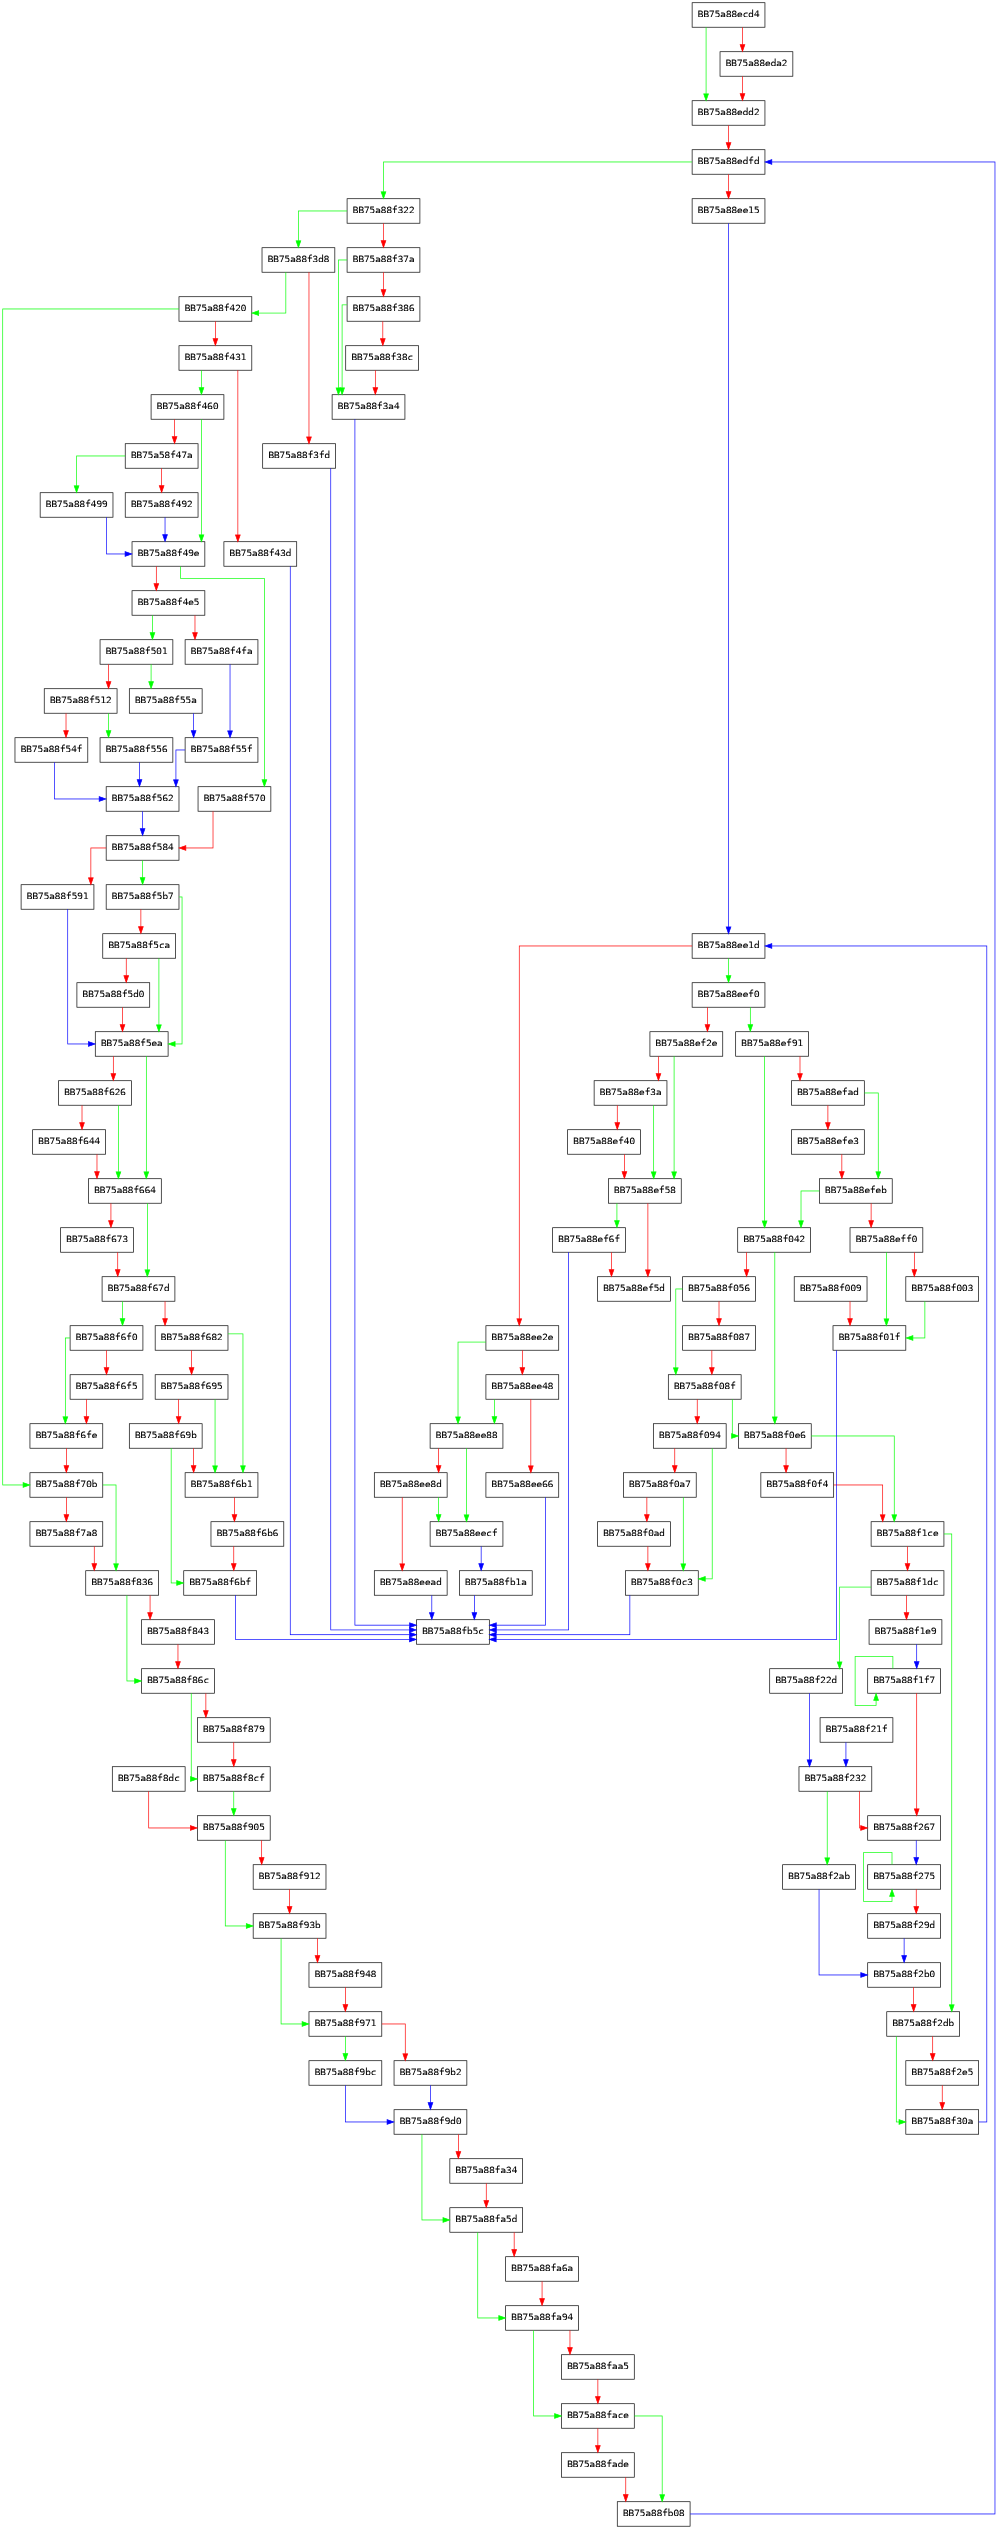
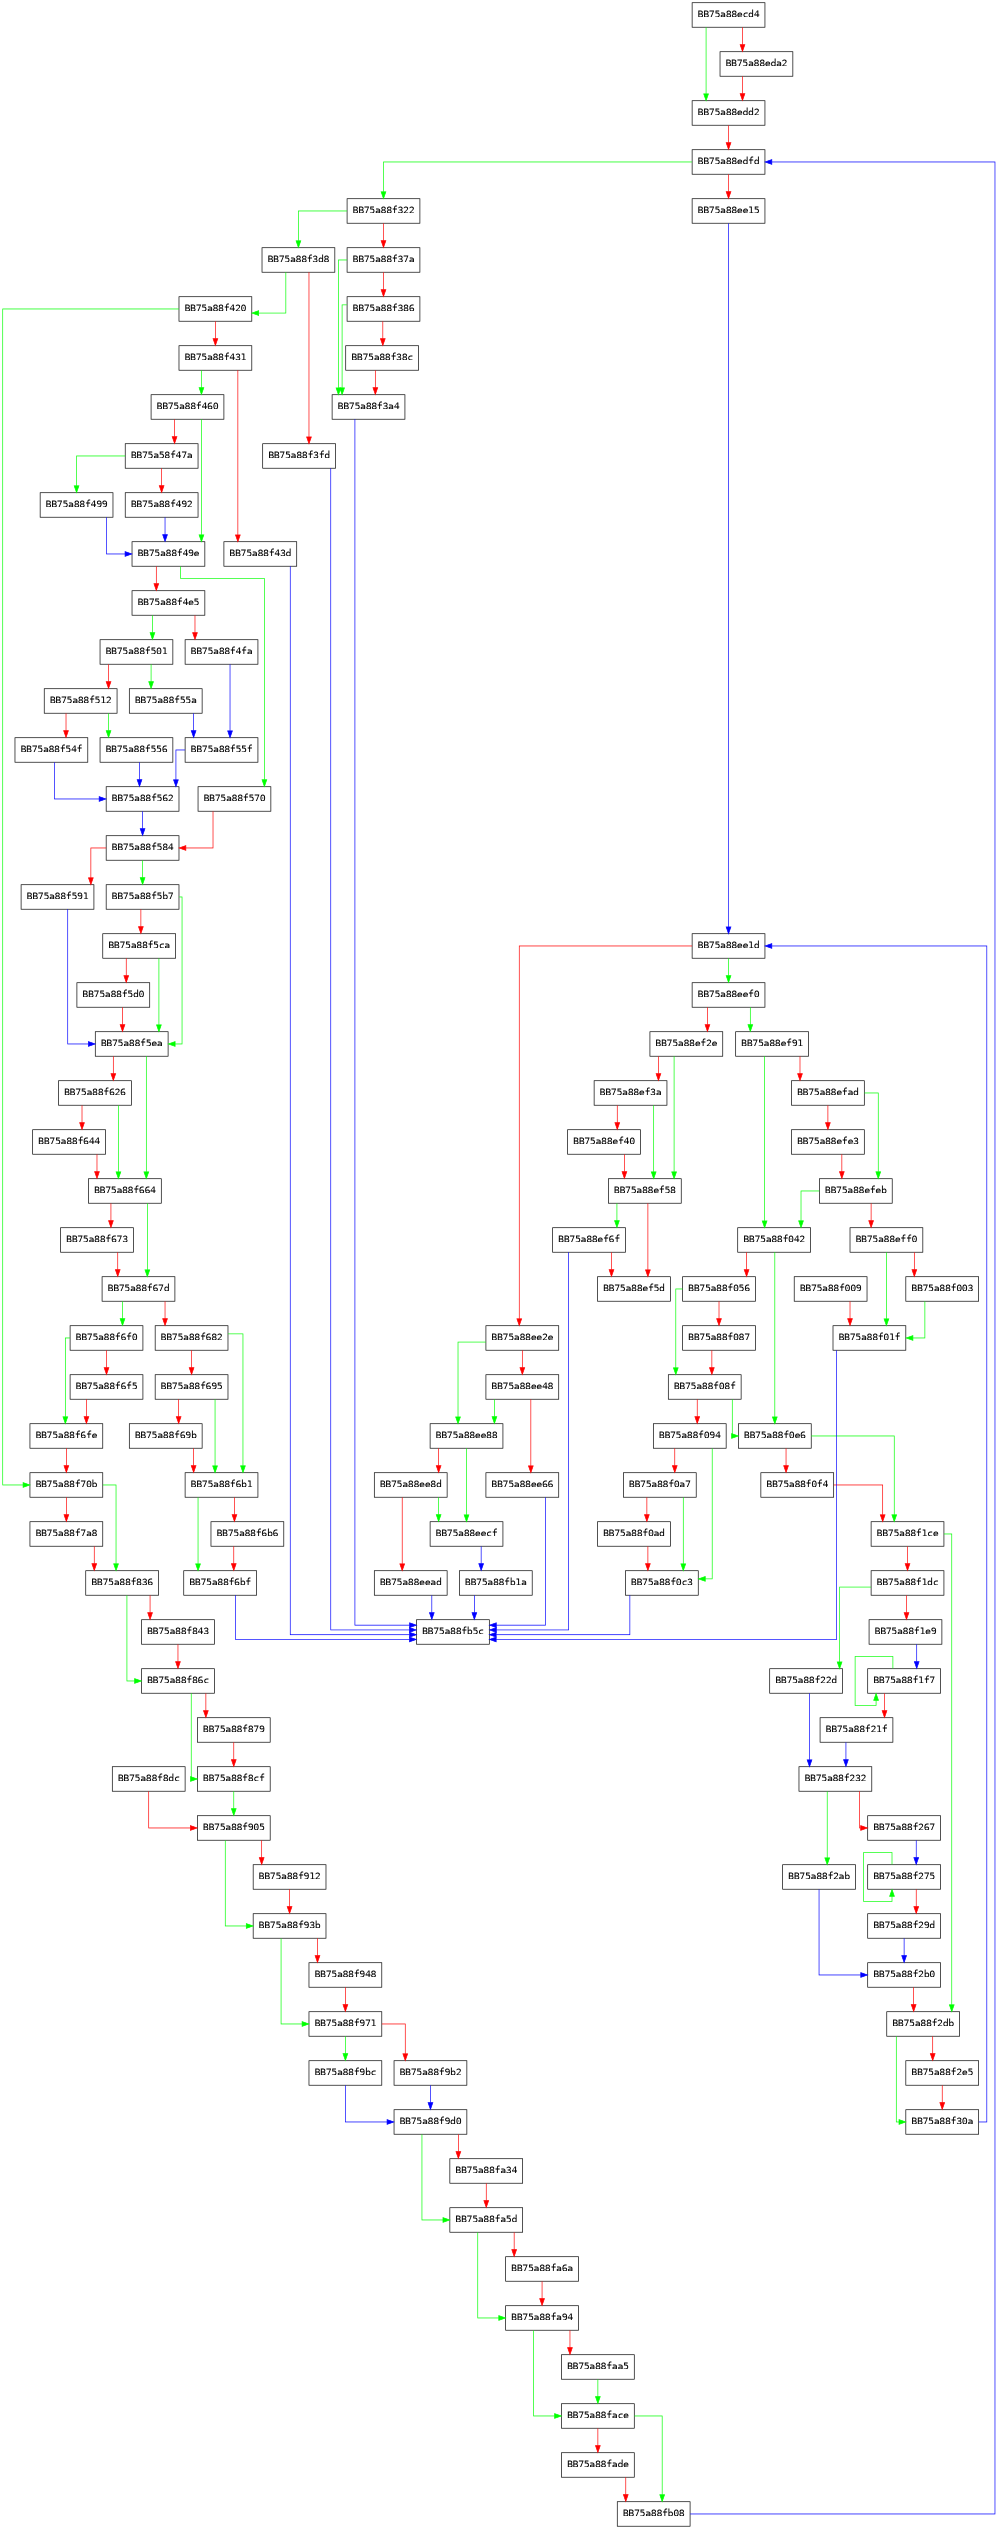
edge "BB75a88f69b" -> "BB75a88f6bf": now "BB75a88f6b1" -> "BB75a88f6bf"
edge "BB75a88f1f7" -> "BB75a88f267": now "BB75a88f1f7" -> "BB75a88f21f"
edge "BB75a88faa5" -> "BB75a88face": color red -> green
